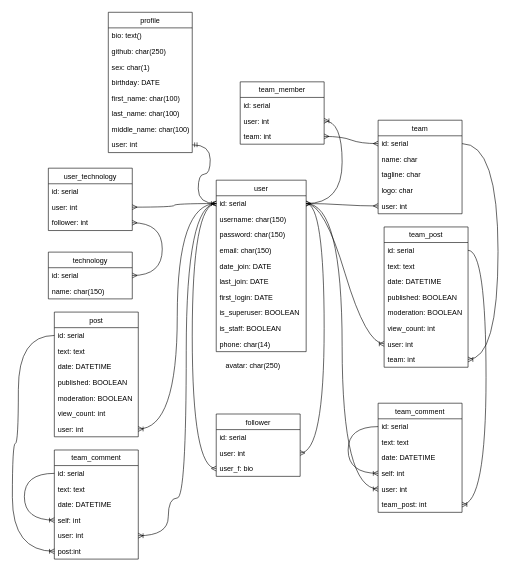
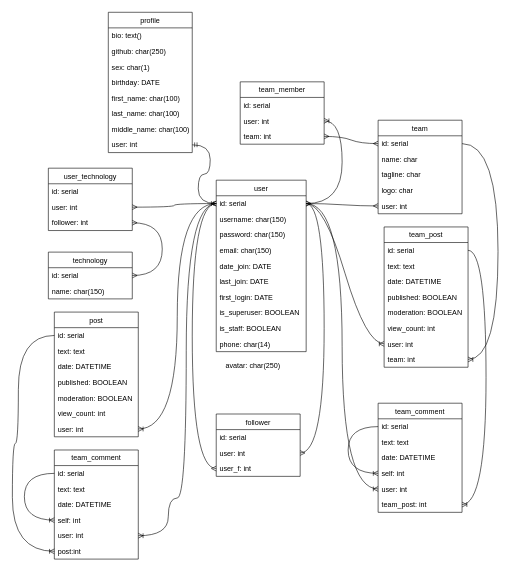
node "user_f: bio": label "user_f: bio" -> "user_f: int"
